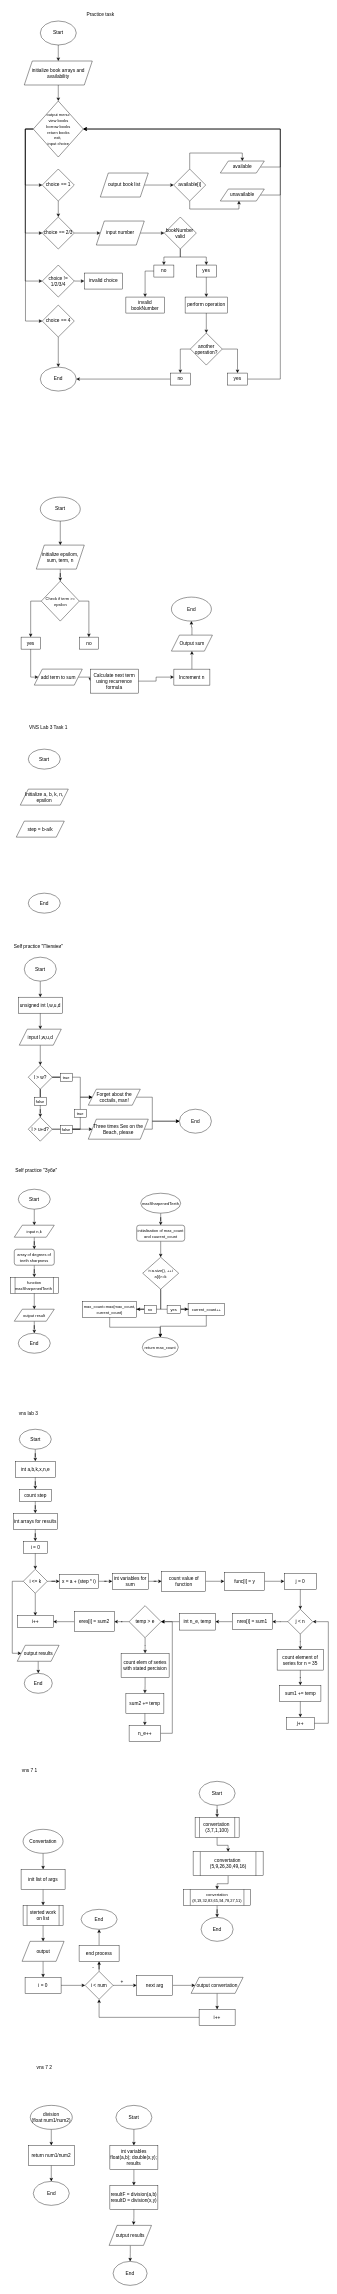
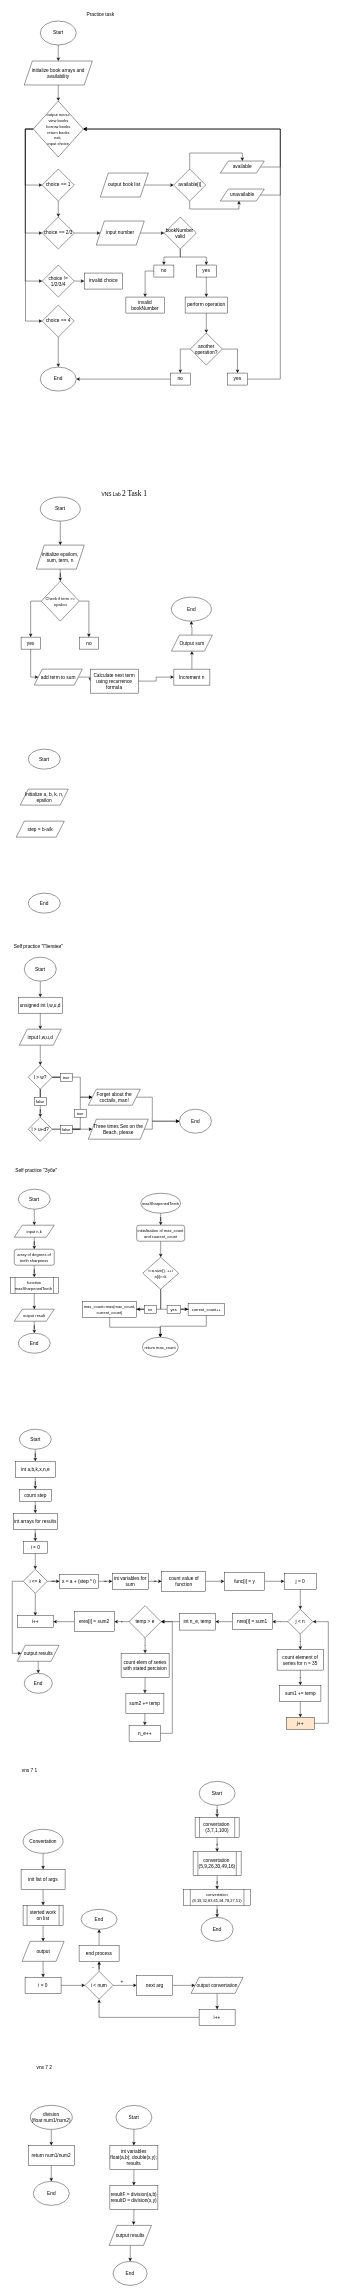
node "VNS Lab 2 Task 1": added
node "VNS Lab 3 Task 1": removed
node "vns lab 3": removed
node "j++": fillcolor #ffffff -> #ffe6cc
node "convertation (5,9,26,30,49,16)": size 70x24 -> 48x24
